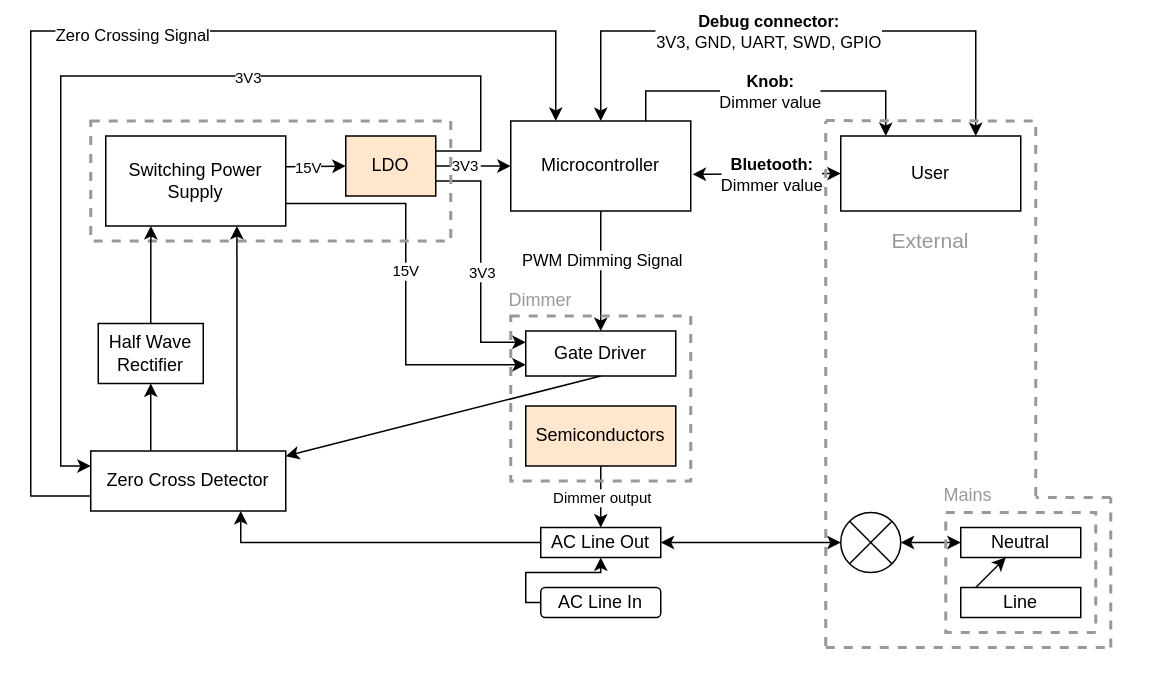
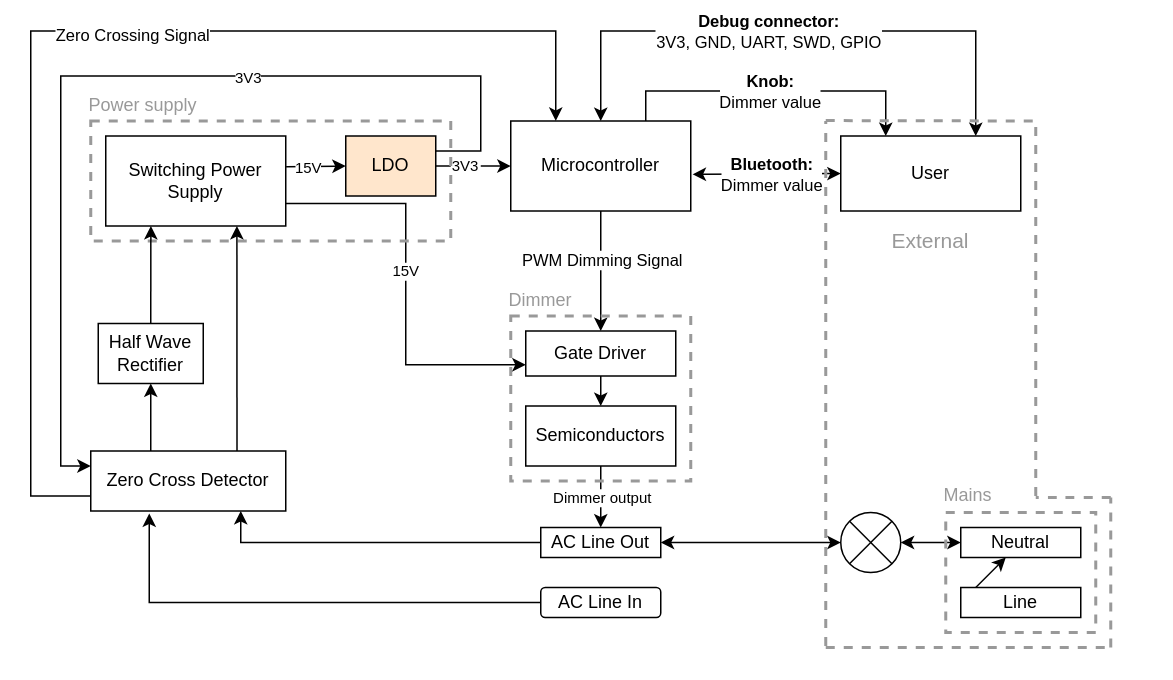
node "Power supply": added
edge "LDO" -> "Gate Driver": removed, label "3V3"
edge "Gate Driver" -> "Zero Cross Detector": now "Gate Driver" -> "Semiconductors"
node "Semiconductors": fillcolor #ffe6cc -> #ffffff
edge "AC Line In" -> "AC Line Out": now "AC Line In" -> "Zero Cross Detector"
